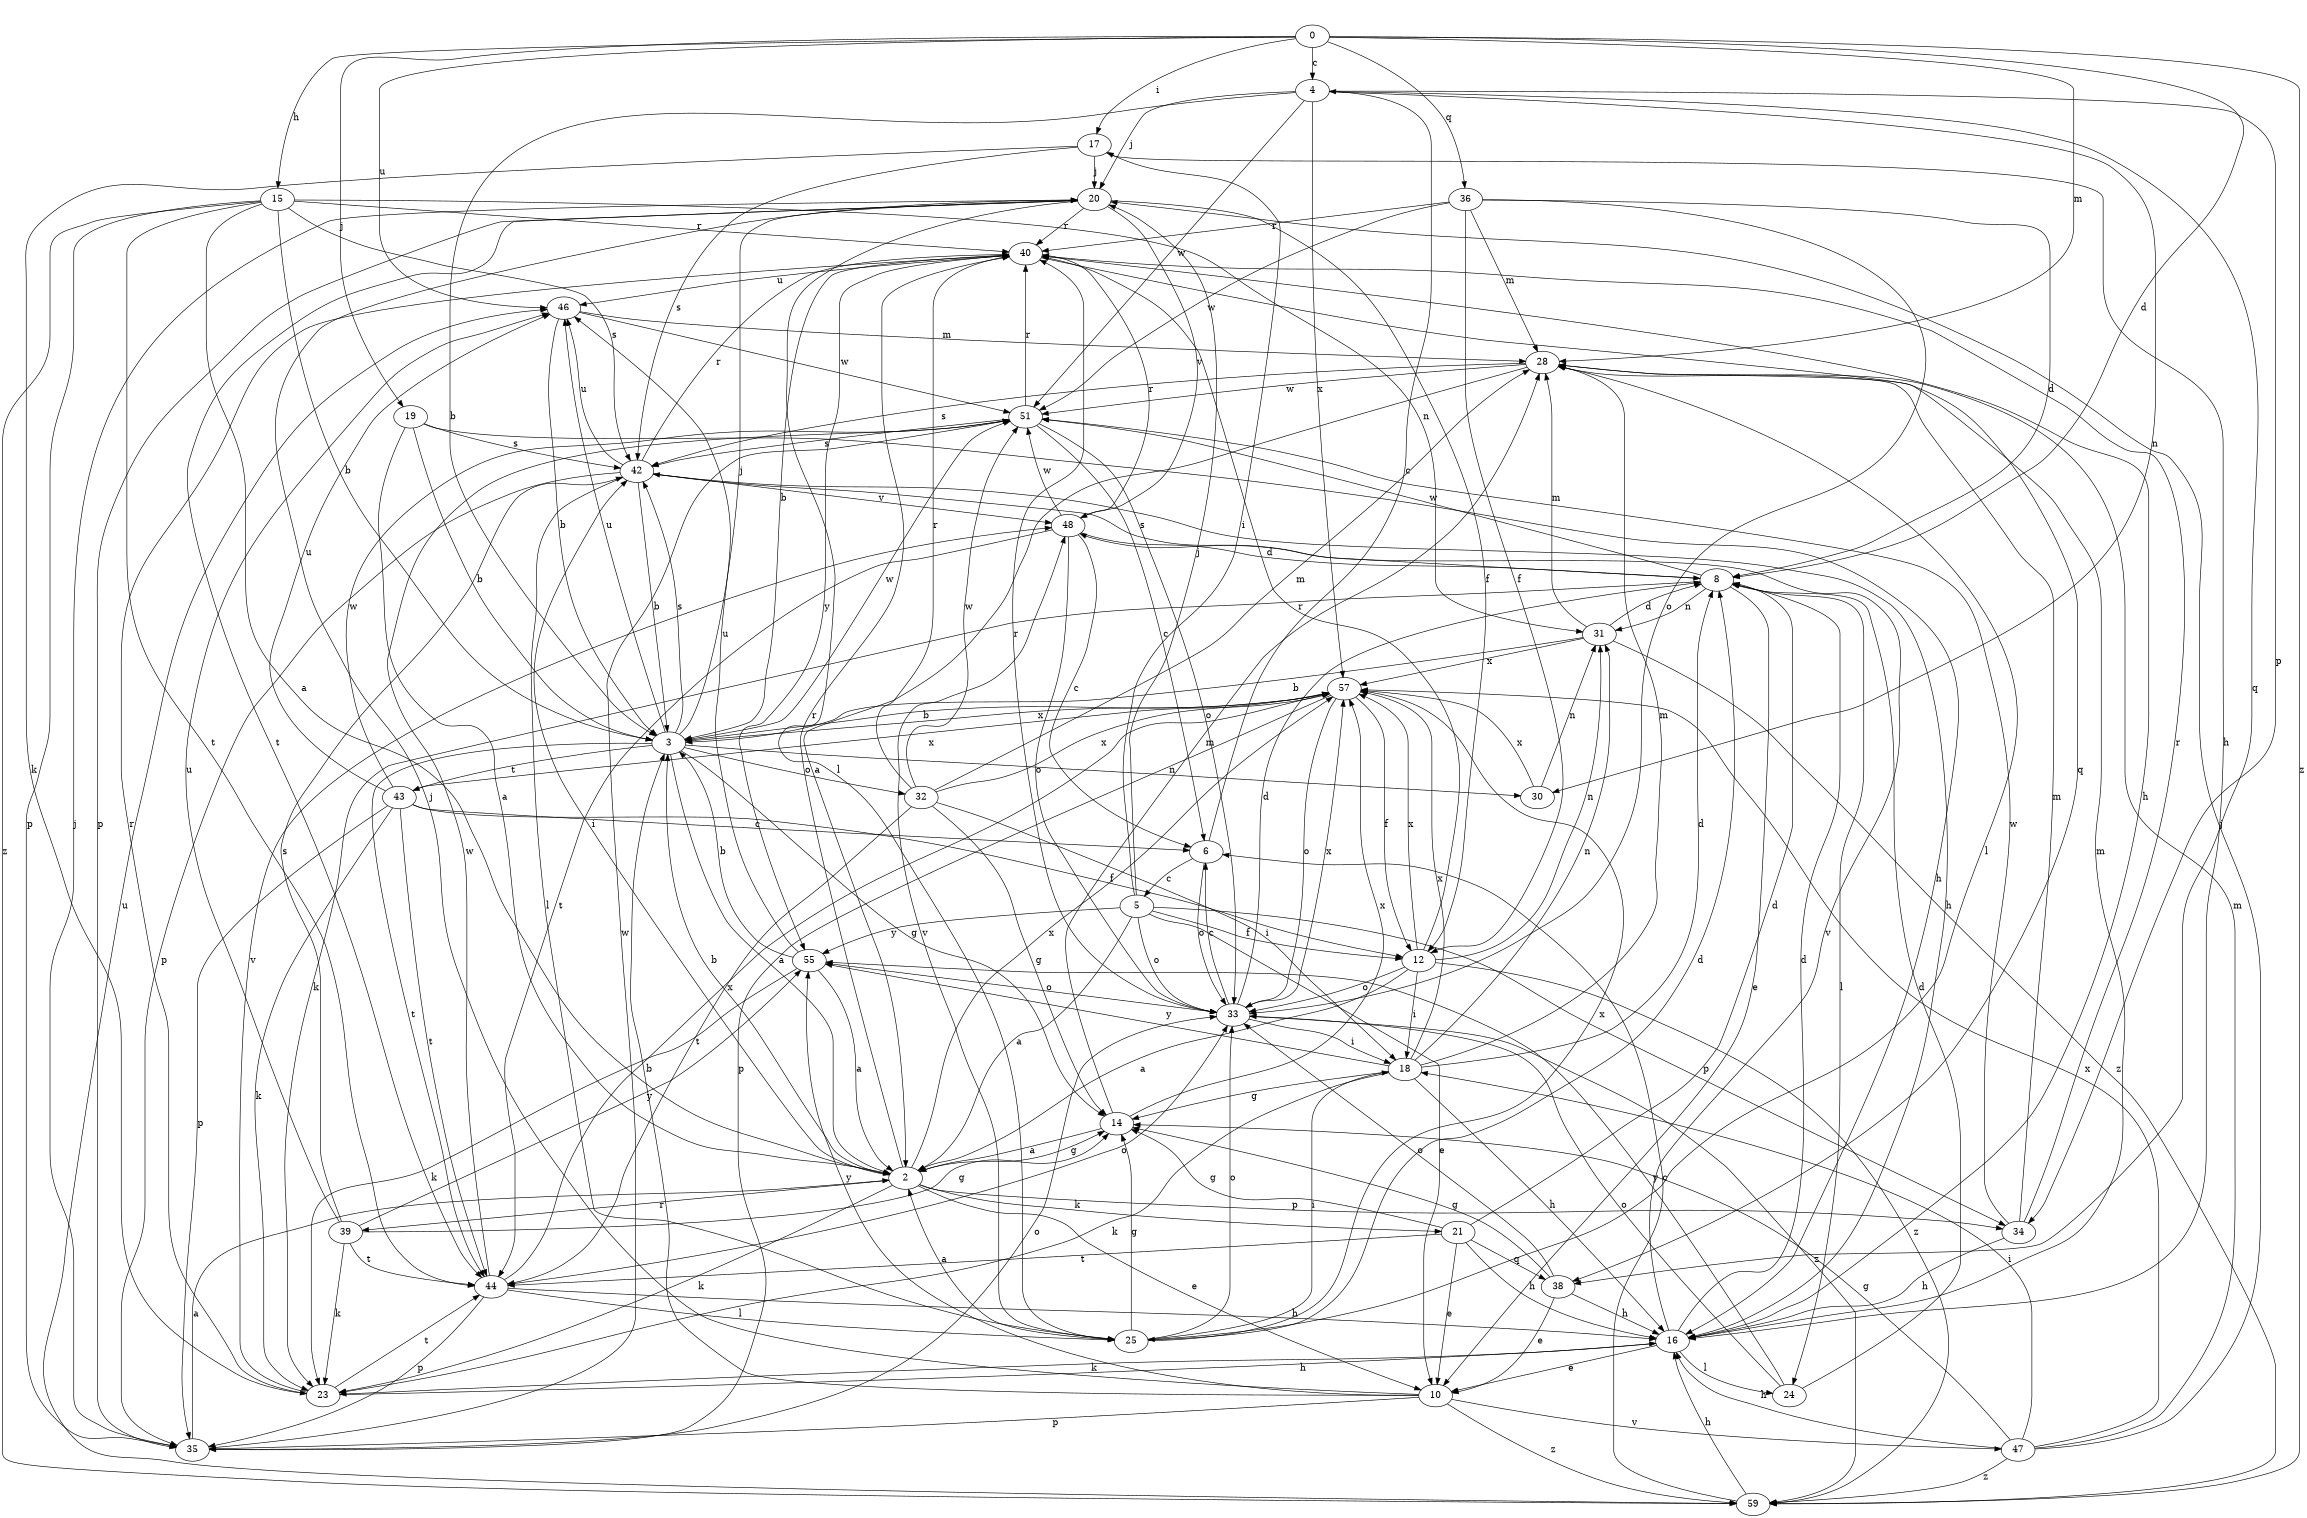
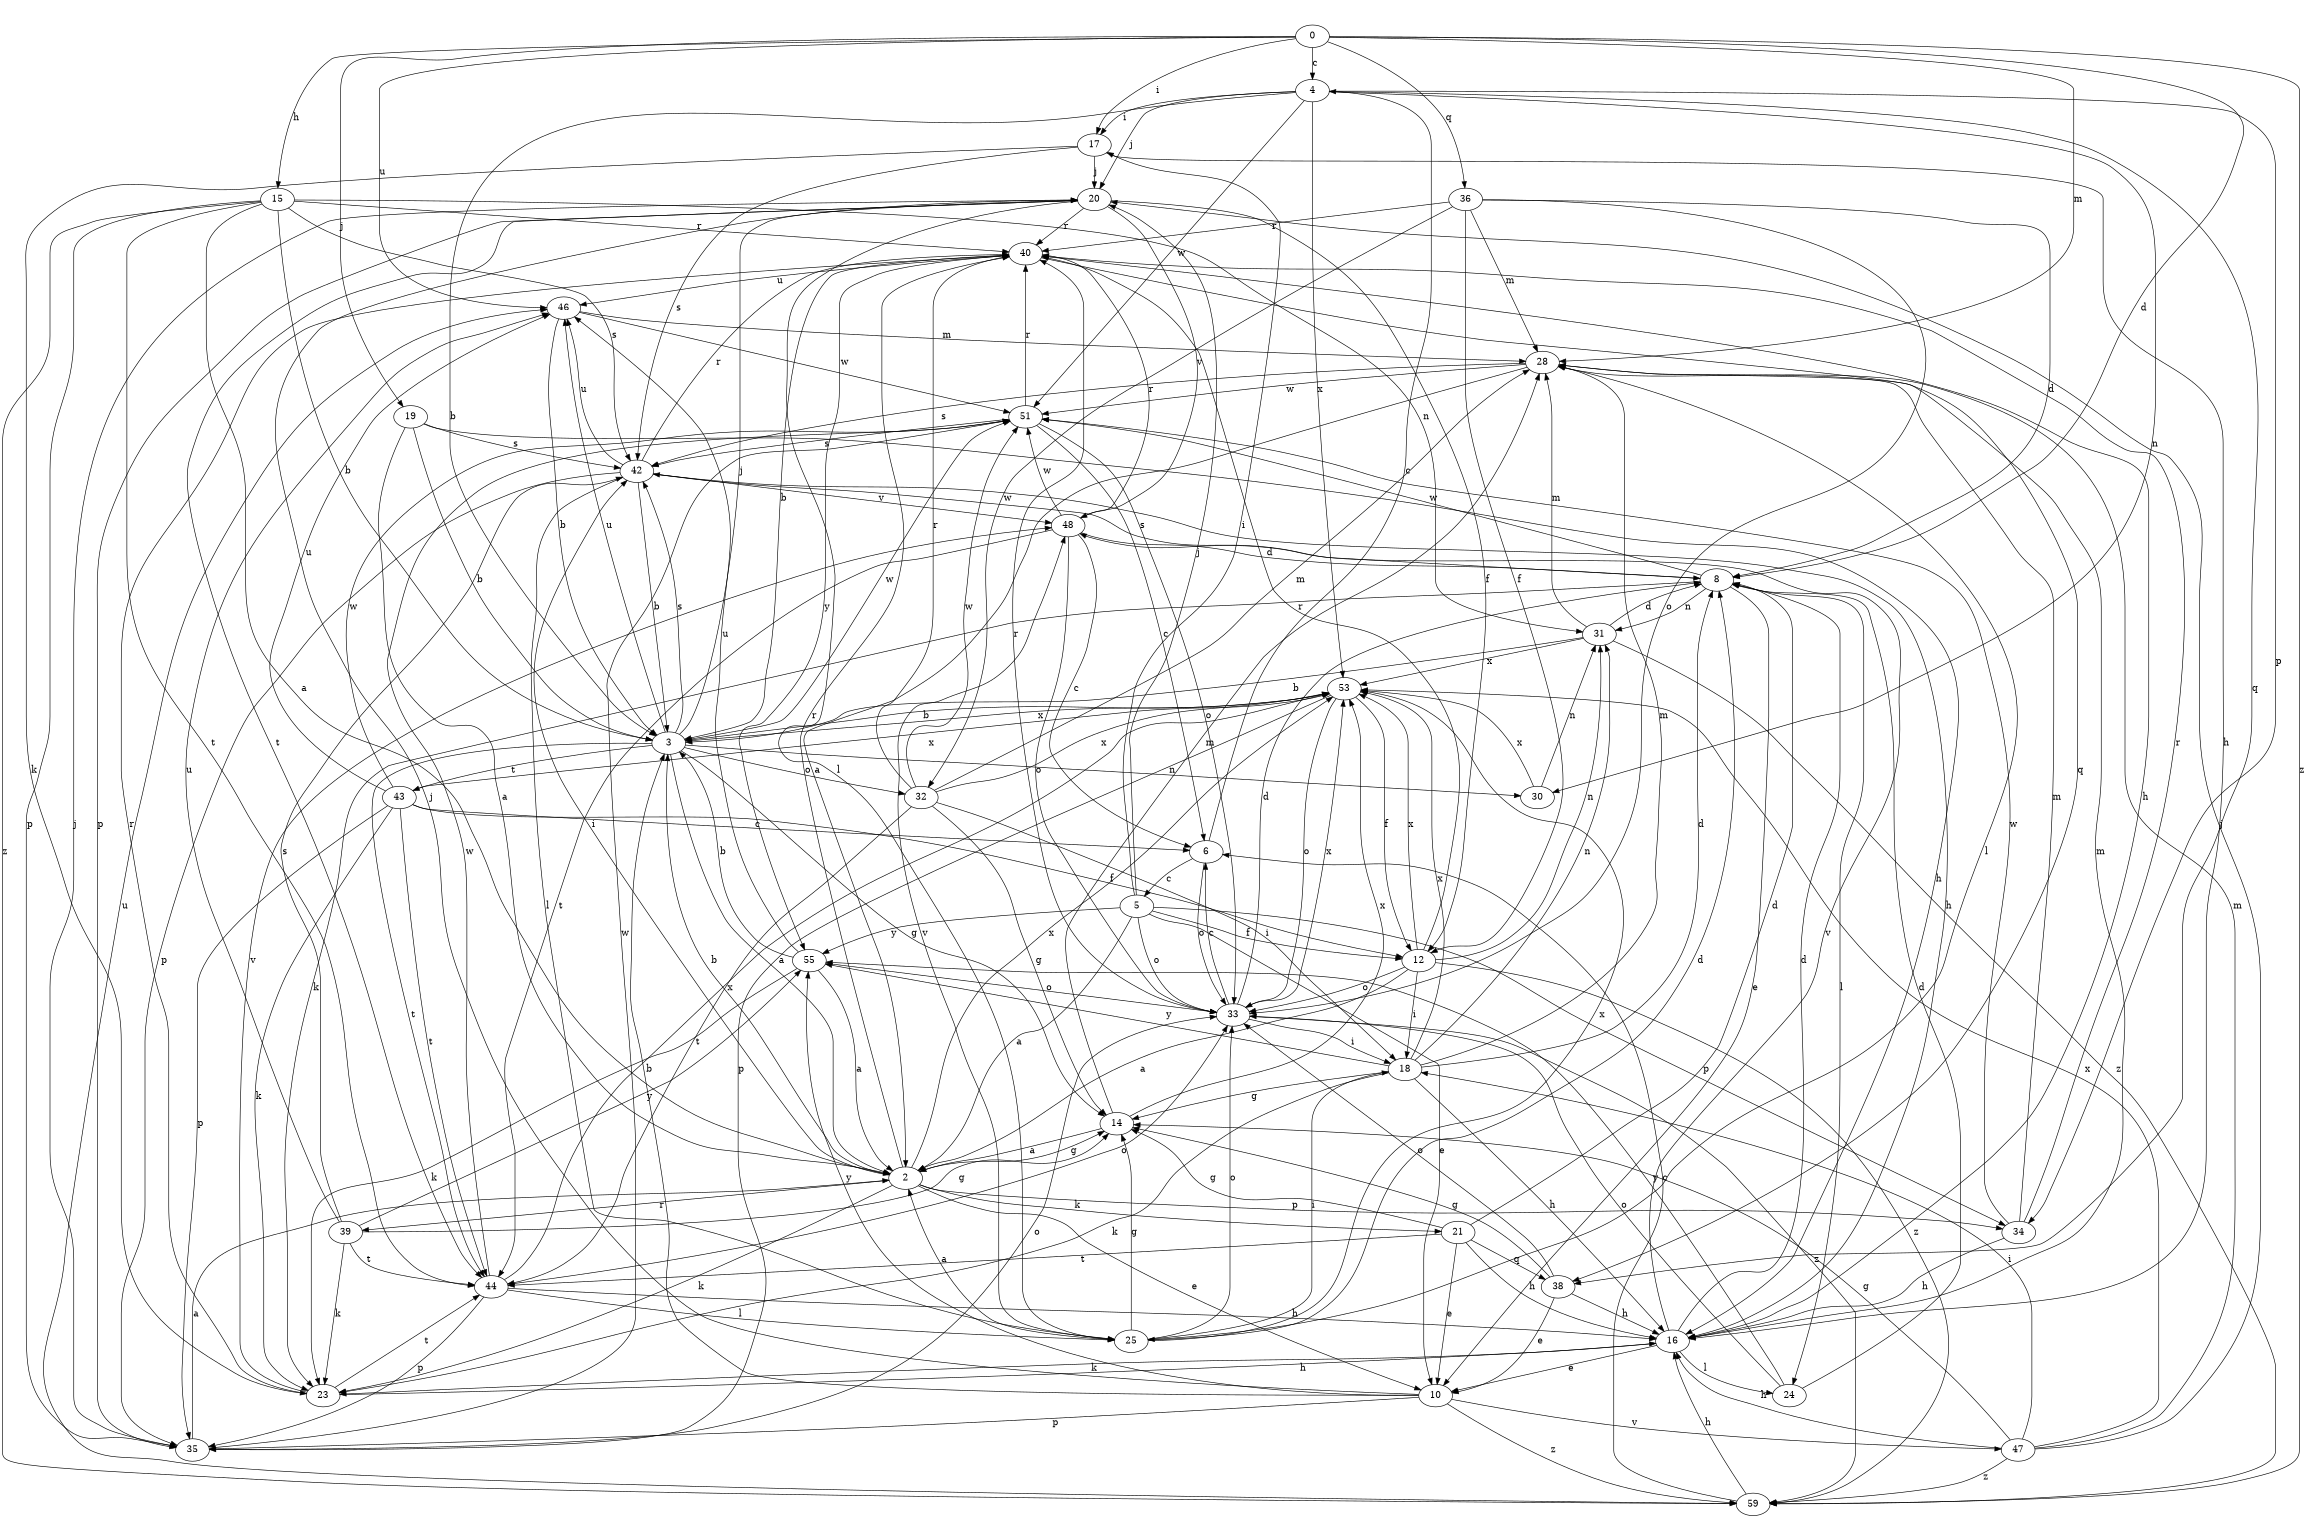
edge "4" -> "17": added, label "i"
edge "36" -> "51": now "36" -> "32"
node "57": label "57" -> "53"
